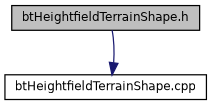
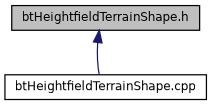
edge "btHeightfieldTerrainShape.h" -> "btHeightfieldTerrainShape.cpp": reversed
